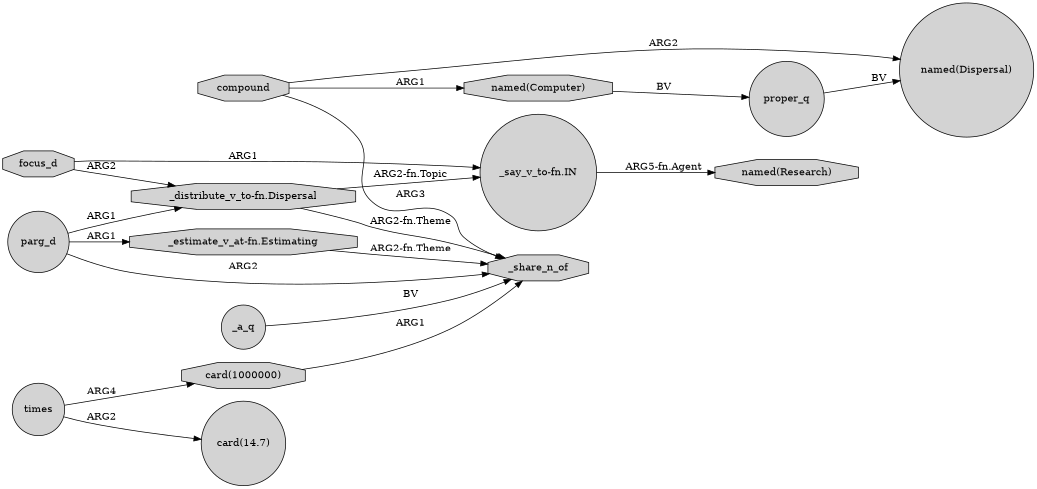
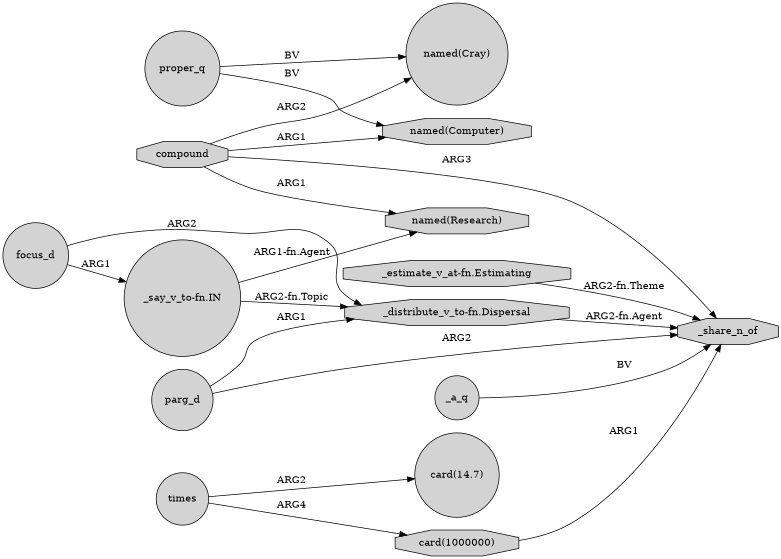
node "named(Dispersal)": label "named(Dispersal)" -> "named(Cray)"
edge "named(Computer)" -> "proper_q": reversed
node "focus_d": shape octagon -> circle
edge "_say_v_to-fn.IN" -> "named(Research)": label "ARG5-fn.Agent" -> "ARG1-fn.Agent"
edge "_distribute_v_to-fn.Dispersal" -> "_say_v_to-fn.IN": reversed
edge "compound" -> "named(Research)": added, label "ARG1"
edge "_distribute_v_to-fn.Dispersal" -> "_share_n_of": label "ARG2-fn.Theme" -> "ARG2-fn.Agent"
edge "parg_d" -> "_estimate_v_at-fn.Estimating": removed, label "ARG1"
